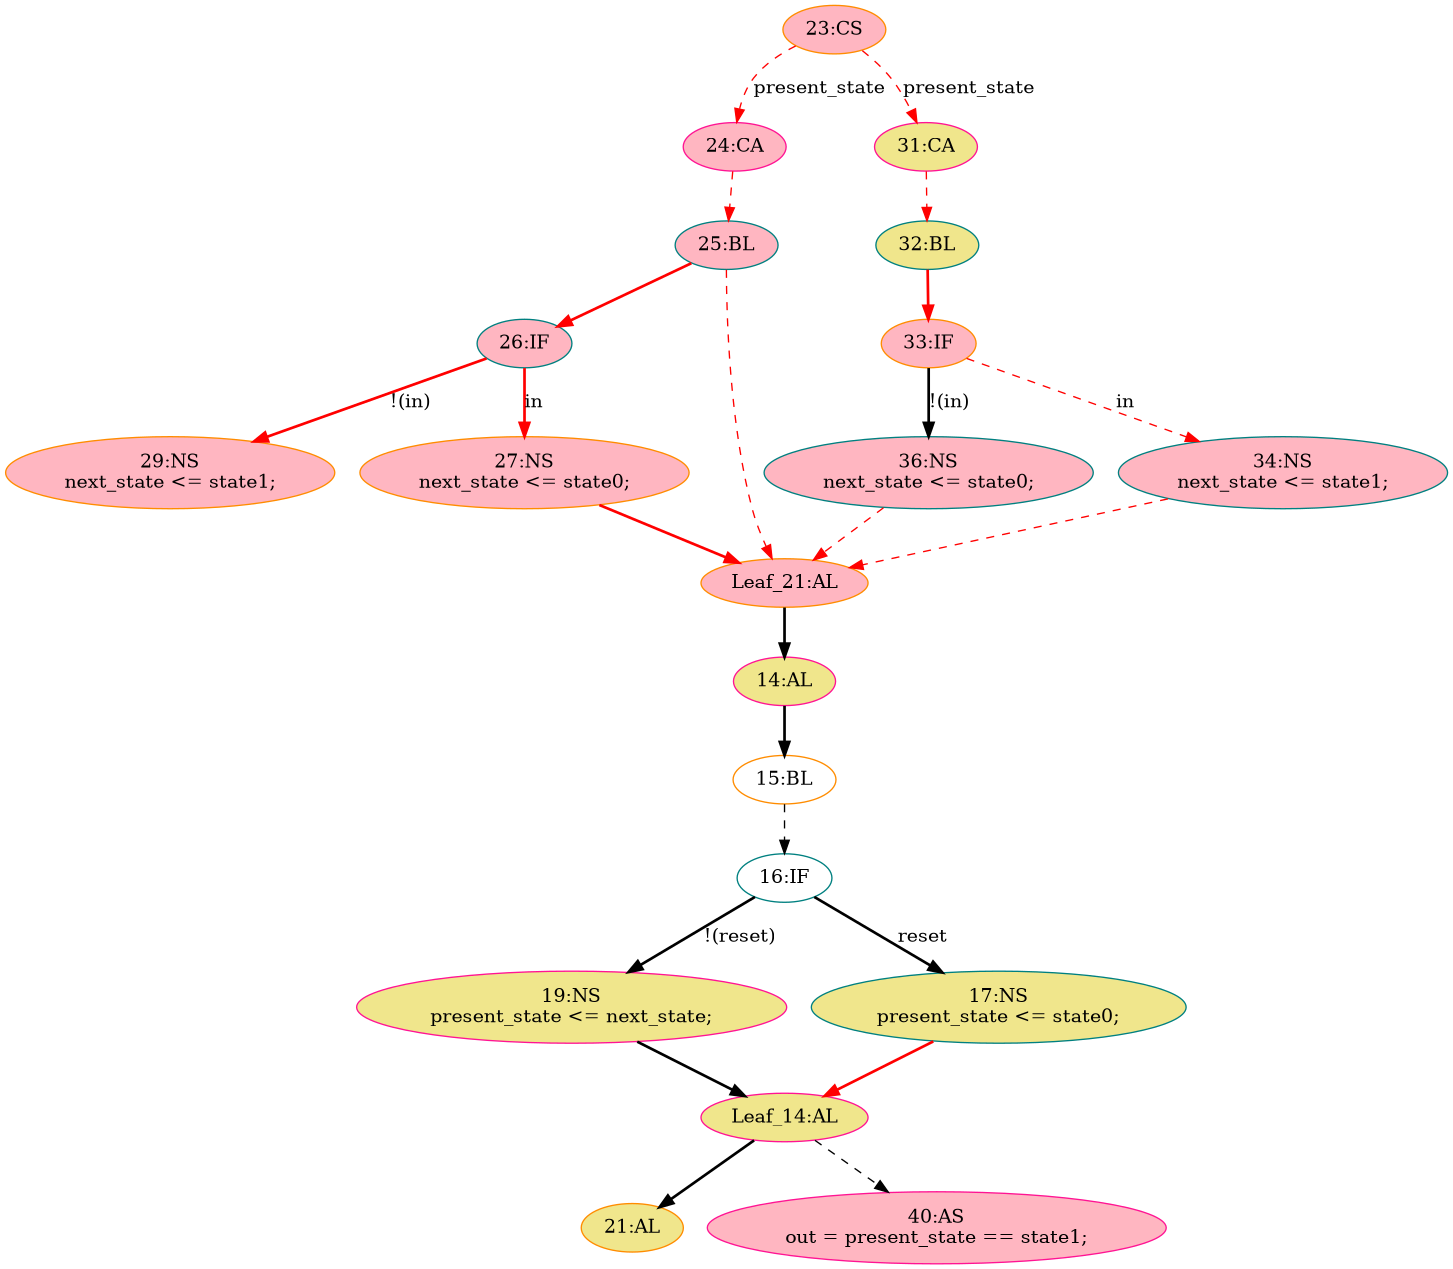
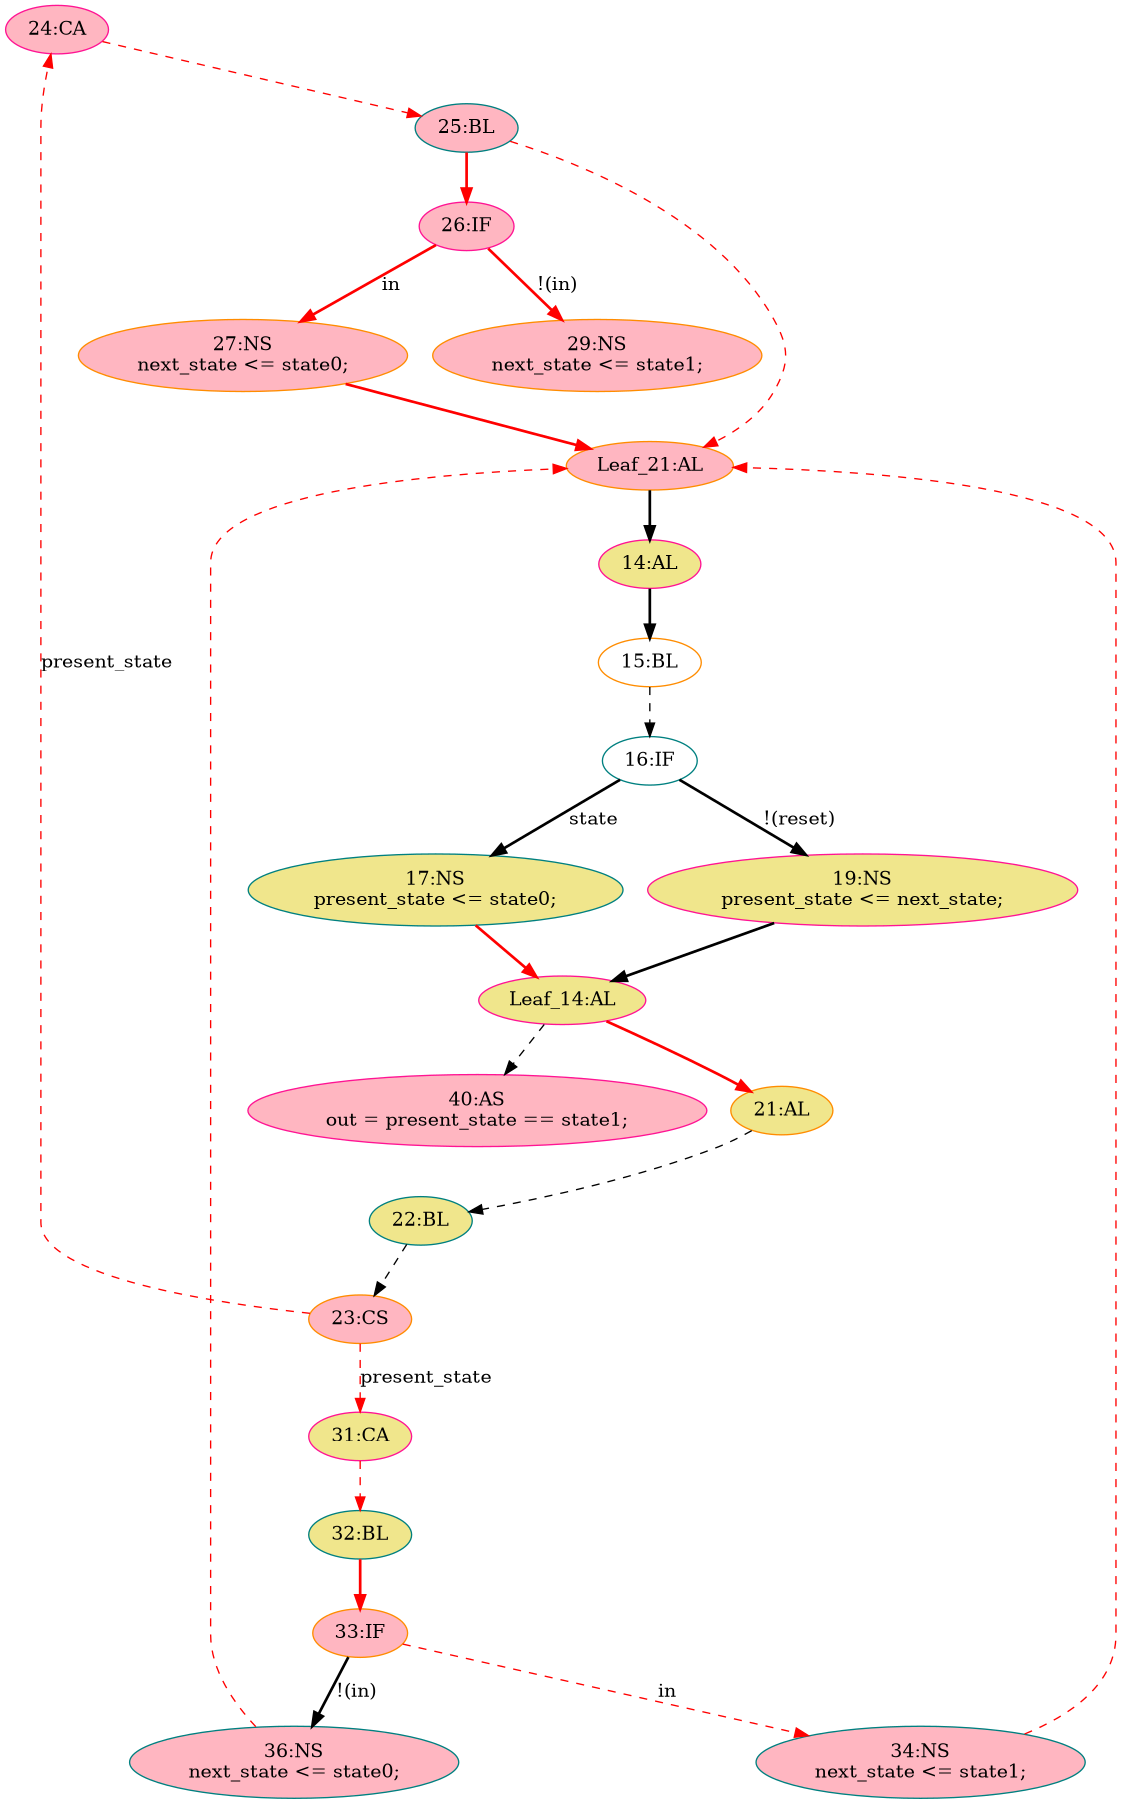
node "26:IF": color teal -> deeppink
edge "16:IF" -> "17:NS present_state <= state0;": label "reset" -> "state"
edge "Leaf_14:AL" -> "21:AL": color black -> red
node "22:BL": added
